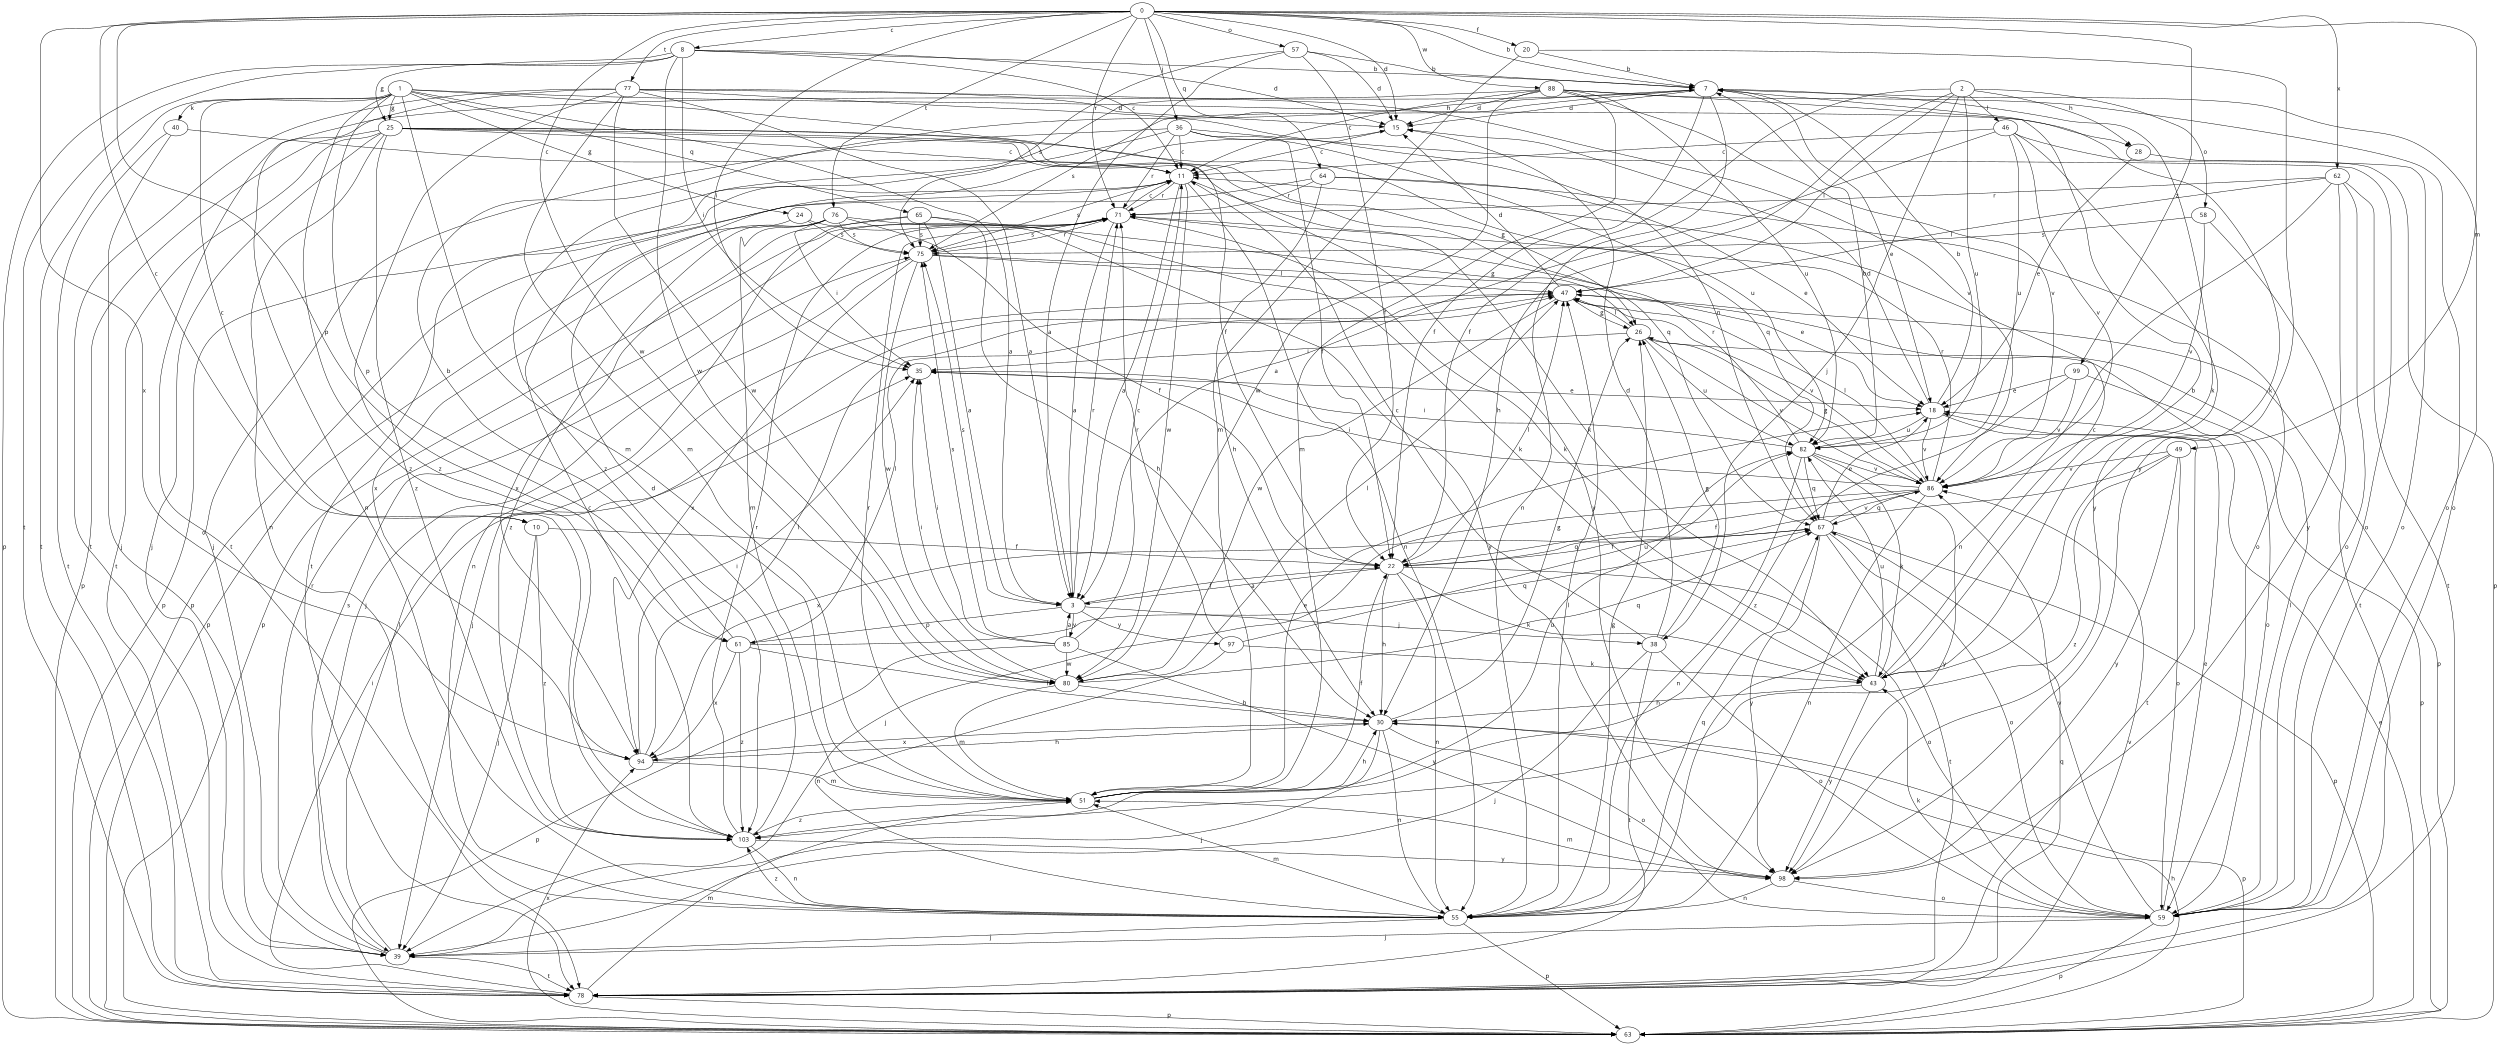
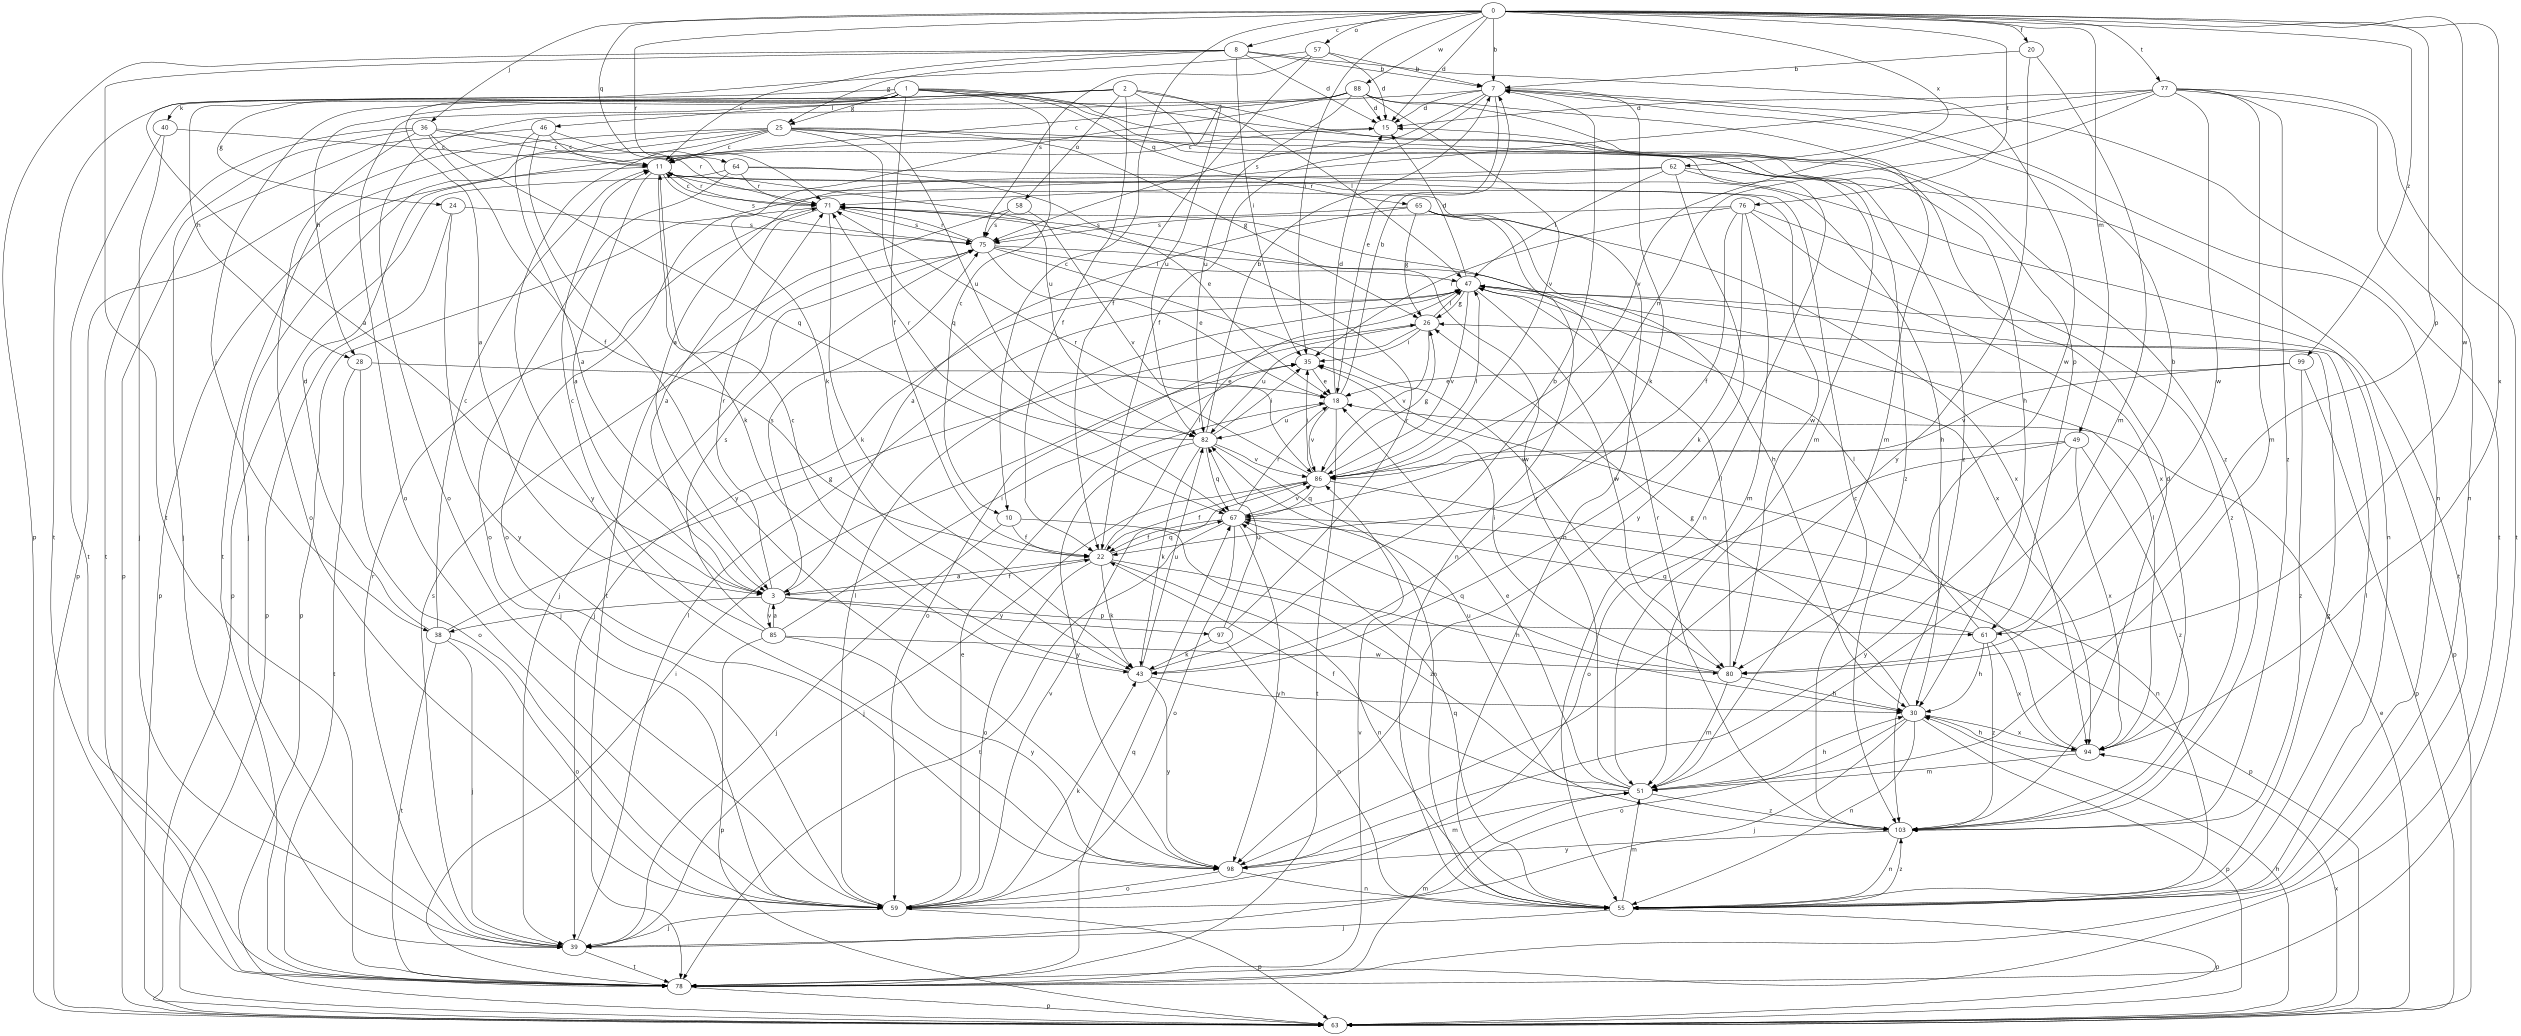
edge "46" -> "86": removed, label "v"
edge "88" -> "80": removed, label "w"
edge "67" -> "18": label "e" -> "r"
edge "28" -> "78": added, label "t"
